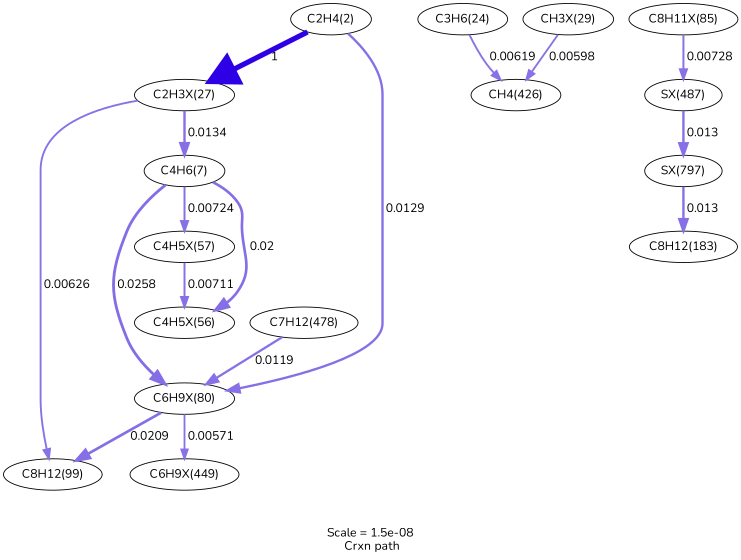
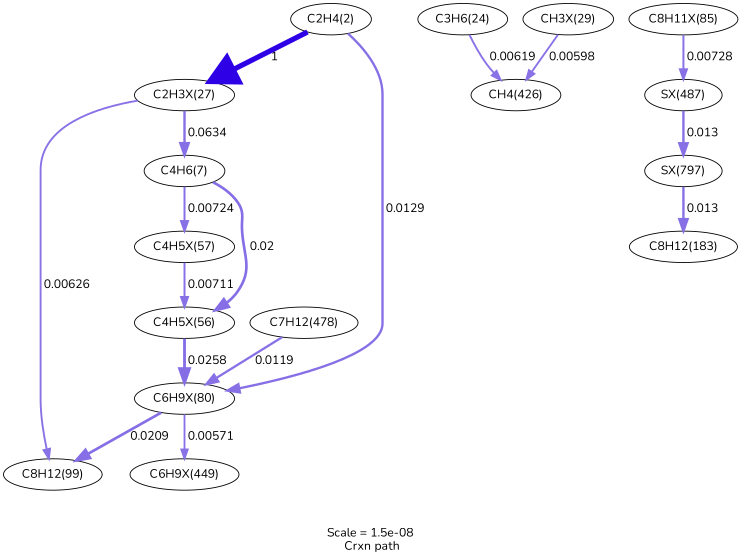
edge "C2H3X(27)" -> "C4H6(7)": label " 0.0134" -> " 0.0634"
edge "C4H6(7)" -> "C6H9X(80)": now "C4H5X(56)" -> "C6H9X(80)"
